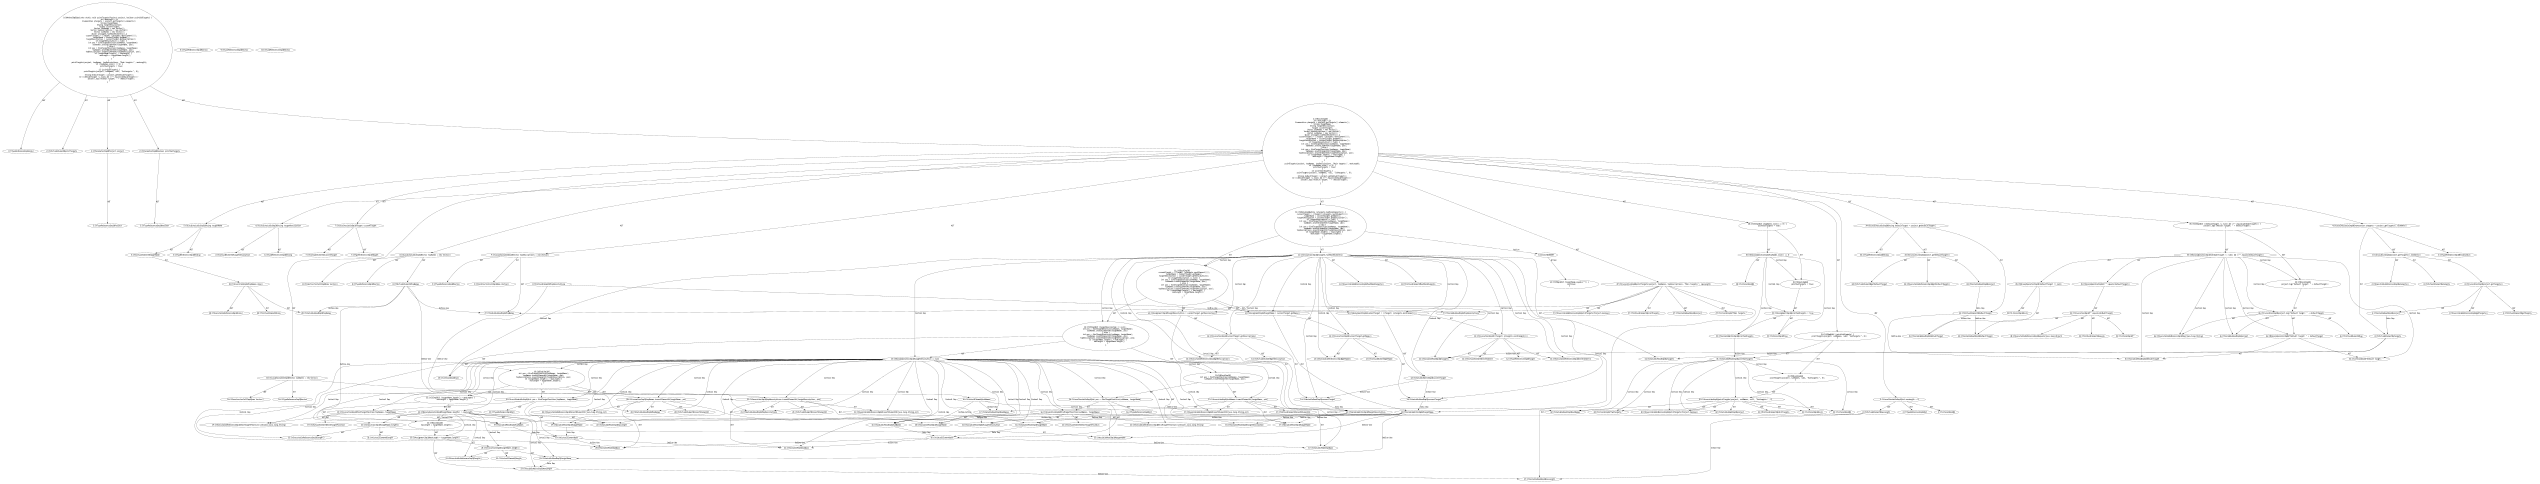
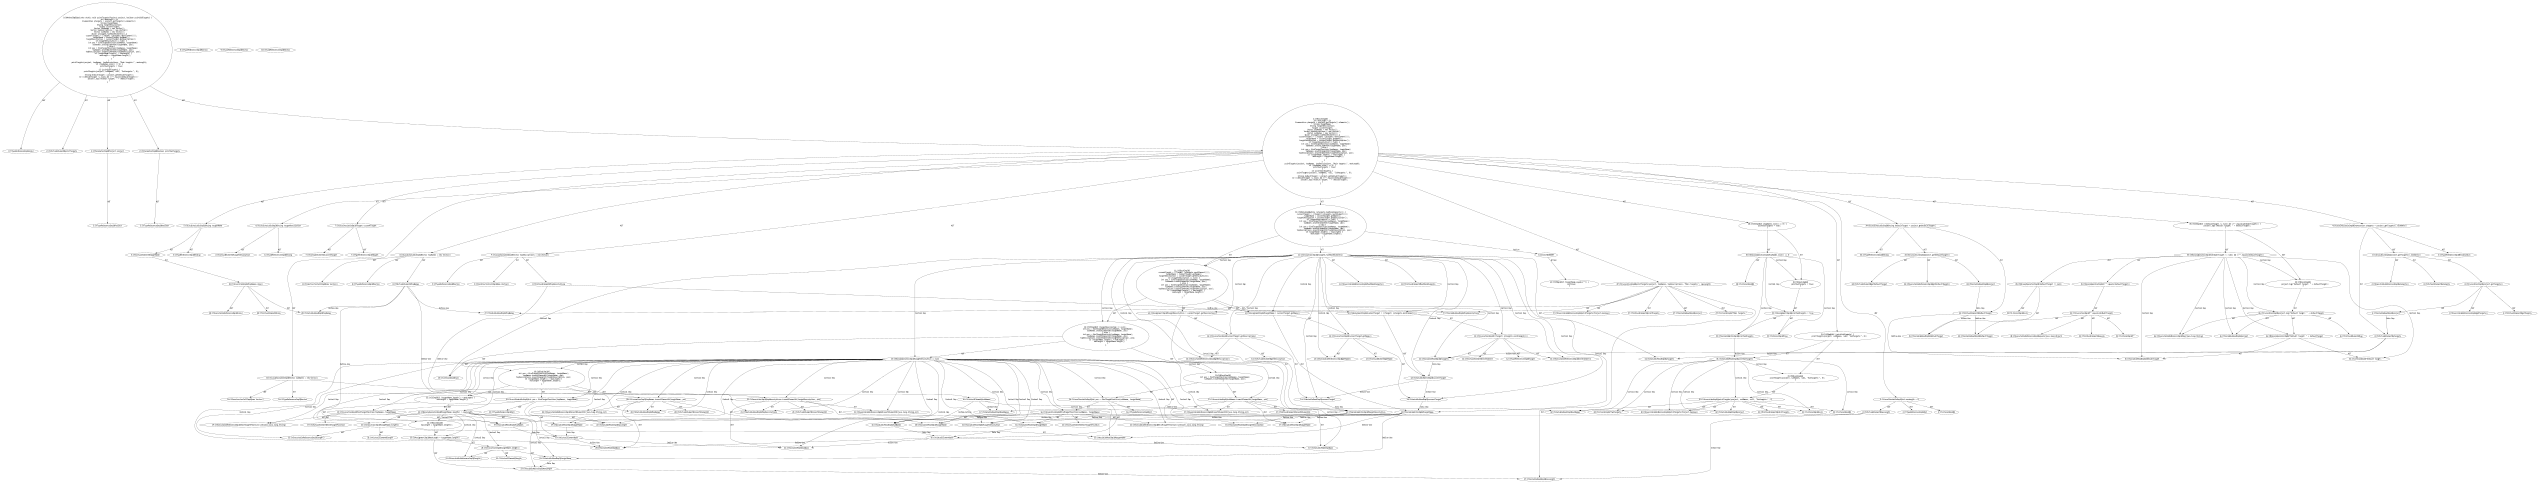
edge "9:CtLocalVariableImpl@Vector topDescriptions = new Vector()" -> "27:CtVariableReadImpl@topNames": now "9:CtLocalVariableImpl@Vector topDescriptions = new Vector()" -> "9:CtVirtualElement@topDescriptions"
edge "12:CtVariableReadImpl@ptargets" -> "12:CtVariableWriteImpl@currentTarget": added, label "Data Dep"
